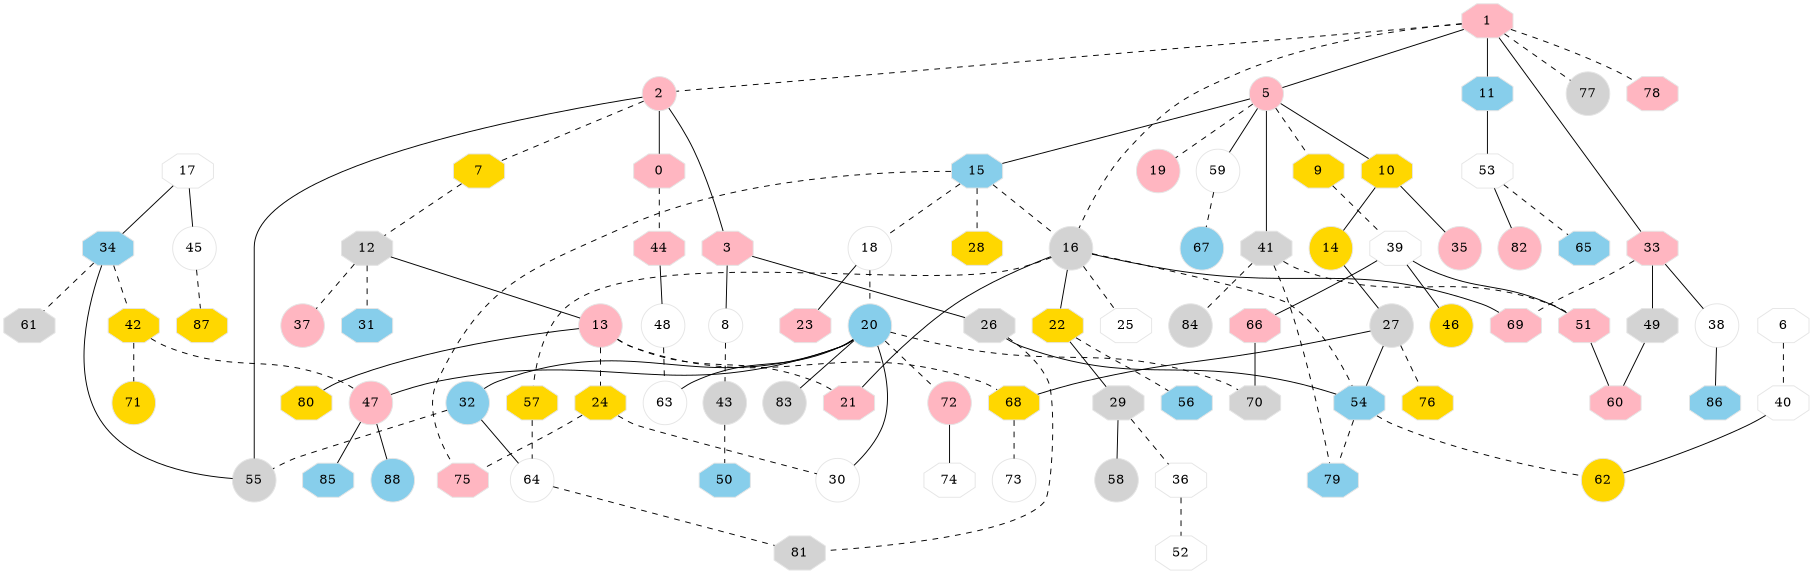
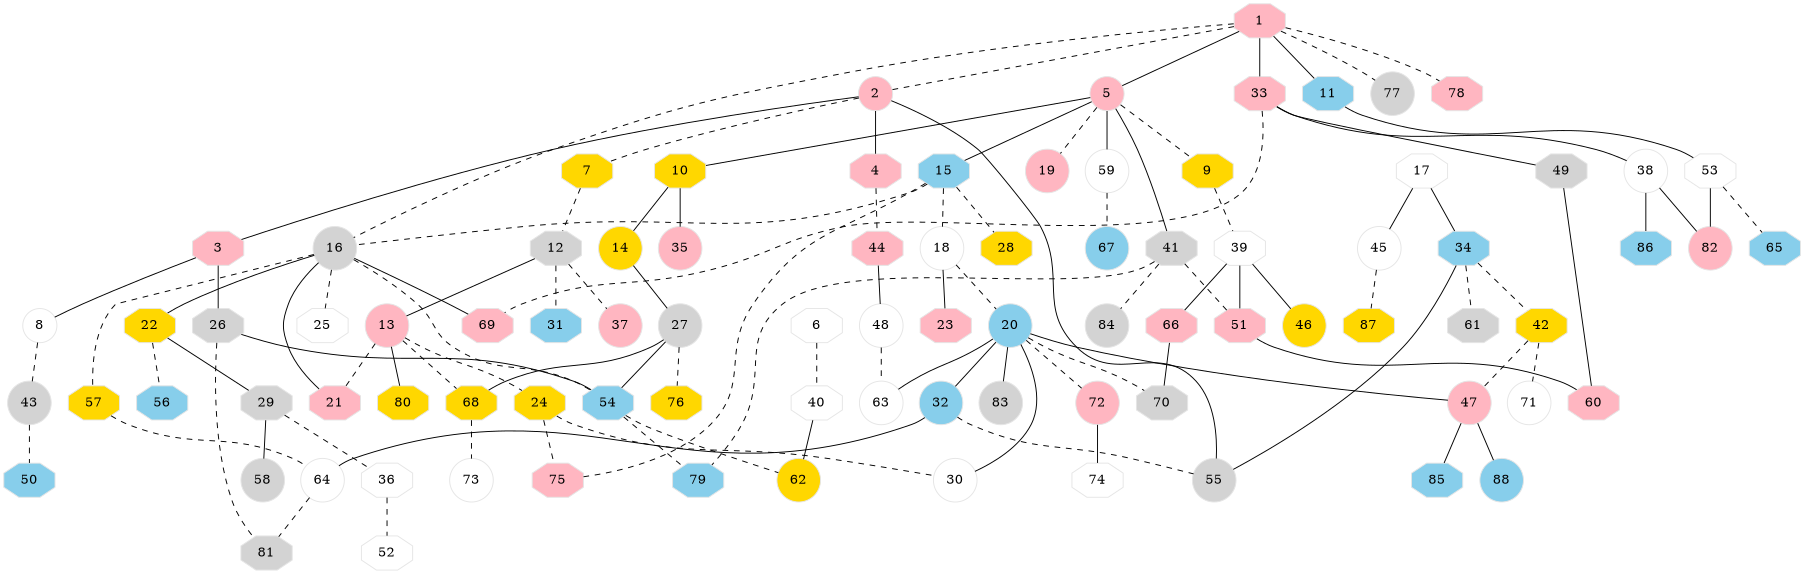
node "0": label "0" -> "4"
edge "38" -- "82": added
node "71": fillcolor gold -> white
